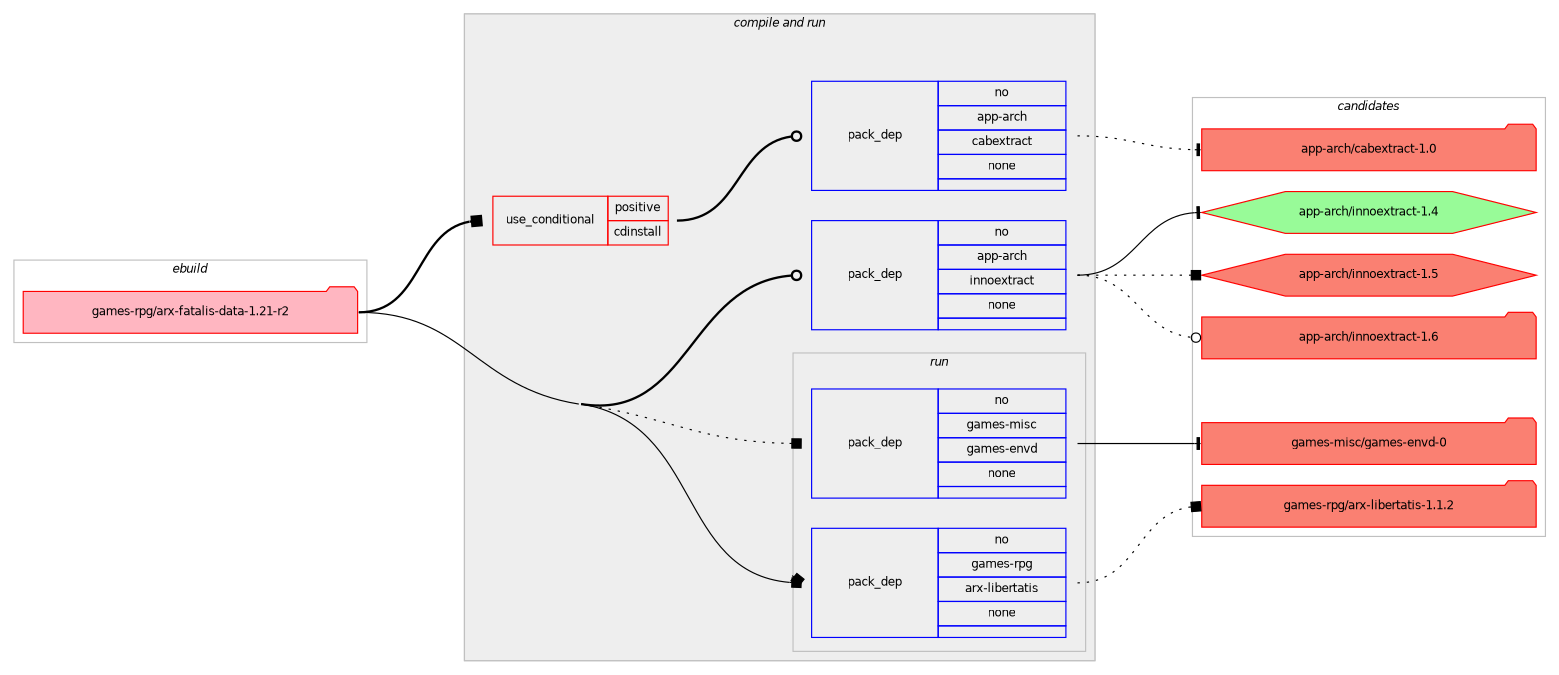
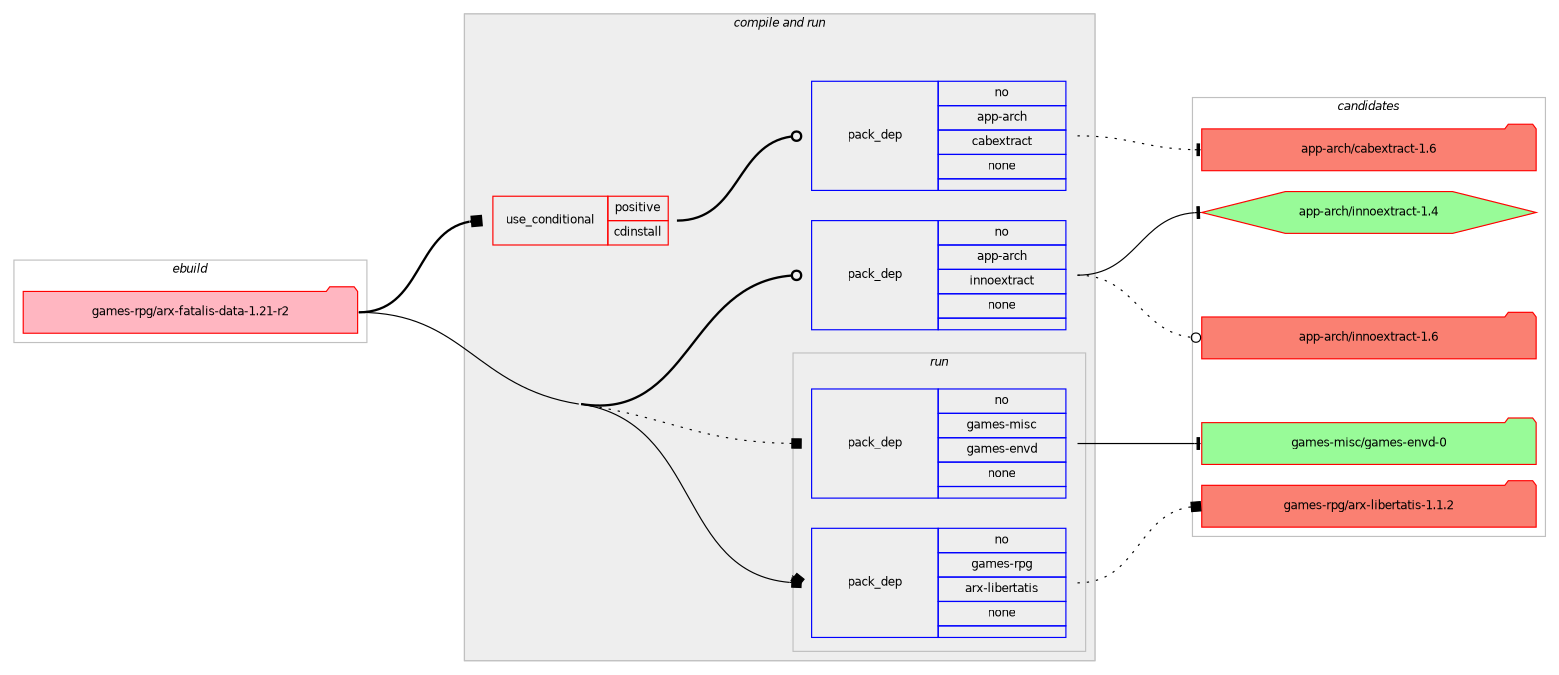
node "app-arch/cabextract-1.0": label "app-arch/cabextract-1.0" -> "app-arch/cabextract-1.6"
node "app-arch/innoextract-1.5": removed
node "games-misc/games-envd-0": fillcolor salmon -> palegreen
